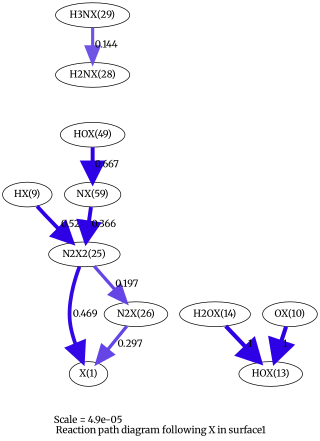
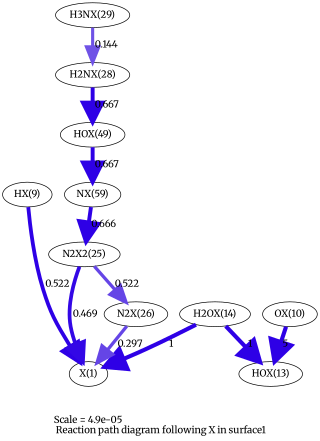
edge "H2NX(28)" -> "HOX(49)": added, label "0.667"
edge "HX(9)" -> "N2X2(25)": now "HX(9)" -> "X(1)"
edge "NX(59)" -> "N2X2(25)": label " 0.366" -> " 0.666"
edge "N2X2(25)" -> "N2X(26)": label " 0.197" -> " 0.522"
edge "H2OX(14)" -> "X(1)": added, label "1"
edge "OX(10)" -> "HOX(13)": label " 1" -> " 5"
